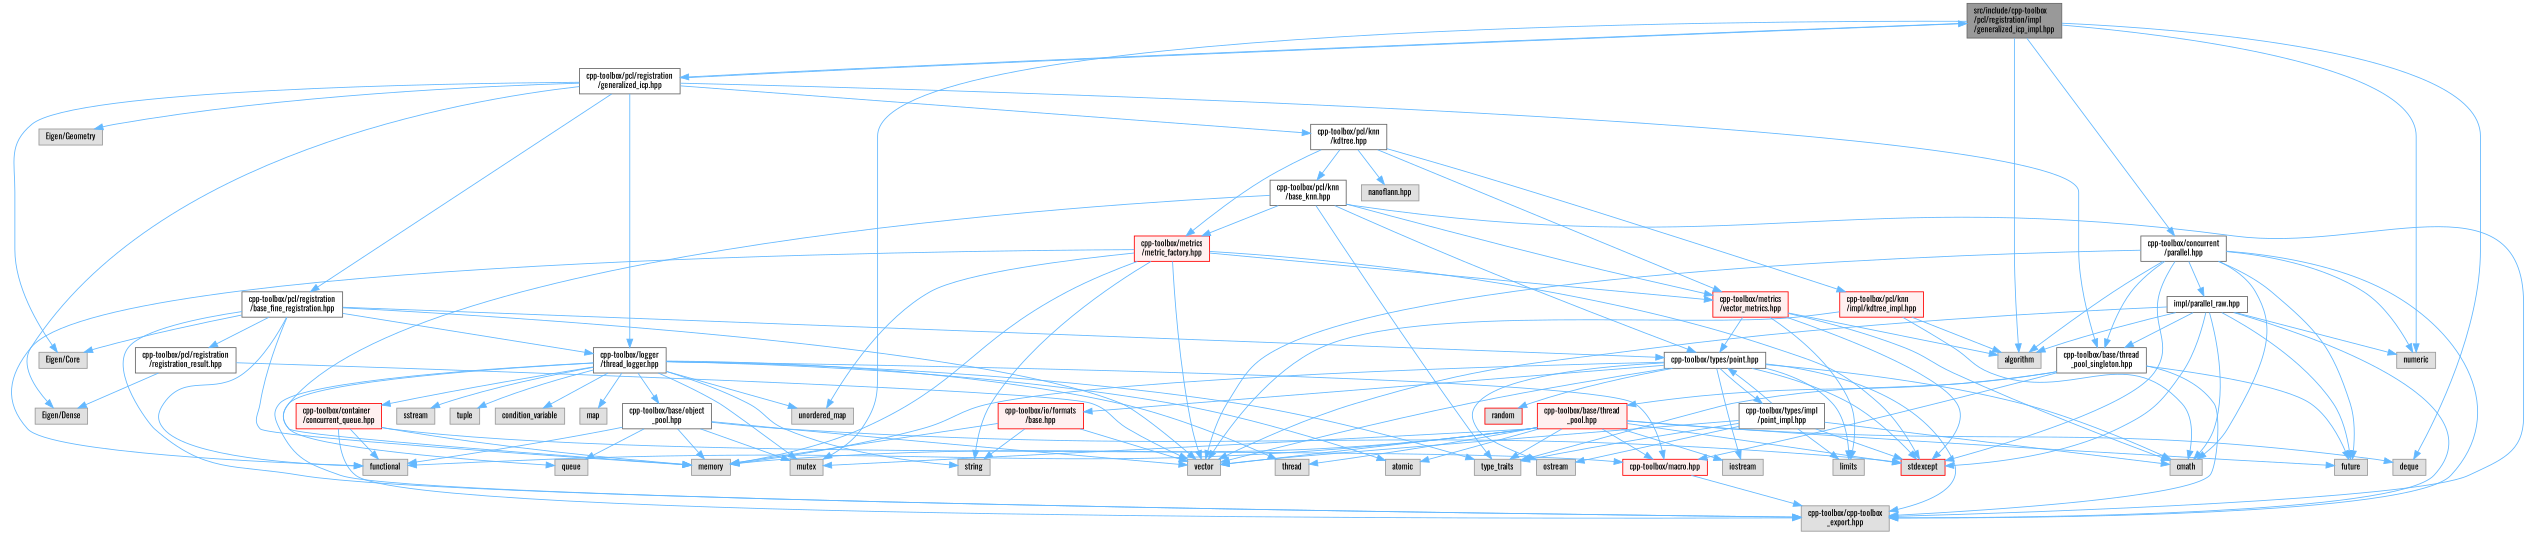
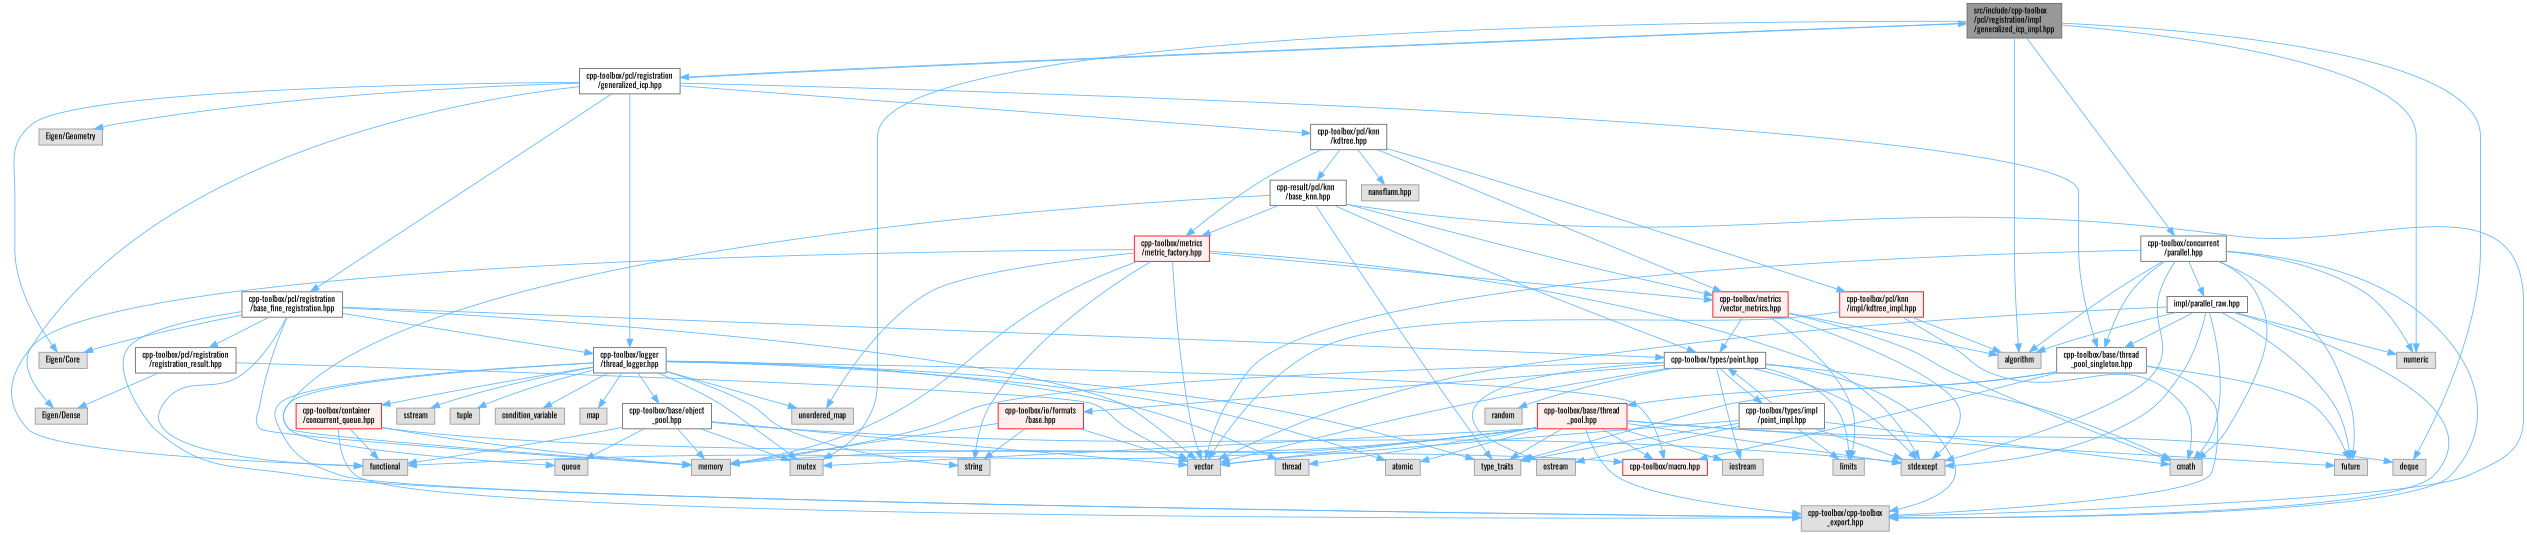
node "cpp-toolbox/pcl/knn /base_knn.hpp": label "cpp-toolbox/pcl/knn /base_knn.hpp" -> "cpp-result/pcl/knn /base_knn.hpp"
node "random": color red -> grey60
node "stdexcept": color red -> grey60
edge "cpp-toolbox/macro.hpp" -> "cpp-toolbox/cpp-toolbox _export.hpp": now "cpp-toolbox/base/thread _pool.hpp" -> "cpp-toolbox/cpp-toolbox _export.hpp"
